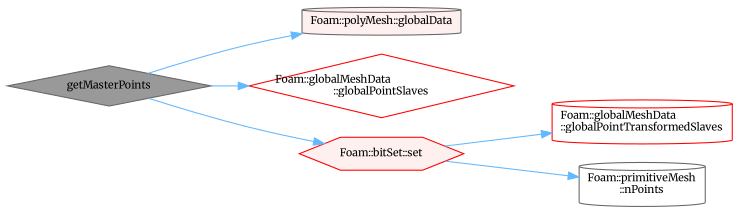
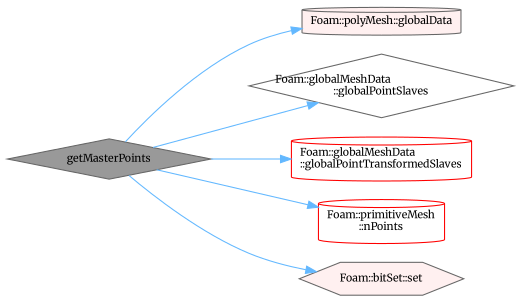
node "Foam::globalMeshData ::globalPointSlaves": color red -> grey40
edge "Foam::bitSet::set" -> "Foam::globalMeshData ::globalPointTransformedSlaves": now "getMasterPoints" -> "Foam::globalMeshData ::globalPointTransformedSlaves"
node "Foam::bitSet::set": color red -> grey40
edge "Foam::bitSet::set" -> "Foam::primitiveMesh ::nPoints": now "getMasterPoints" -> "Foam::primitiveMesh ::nPoints"
node "Foam::primitiveMesh ::nPoints": color grey40 -> red
